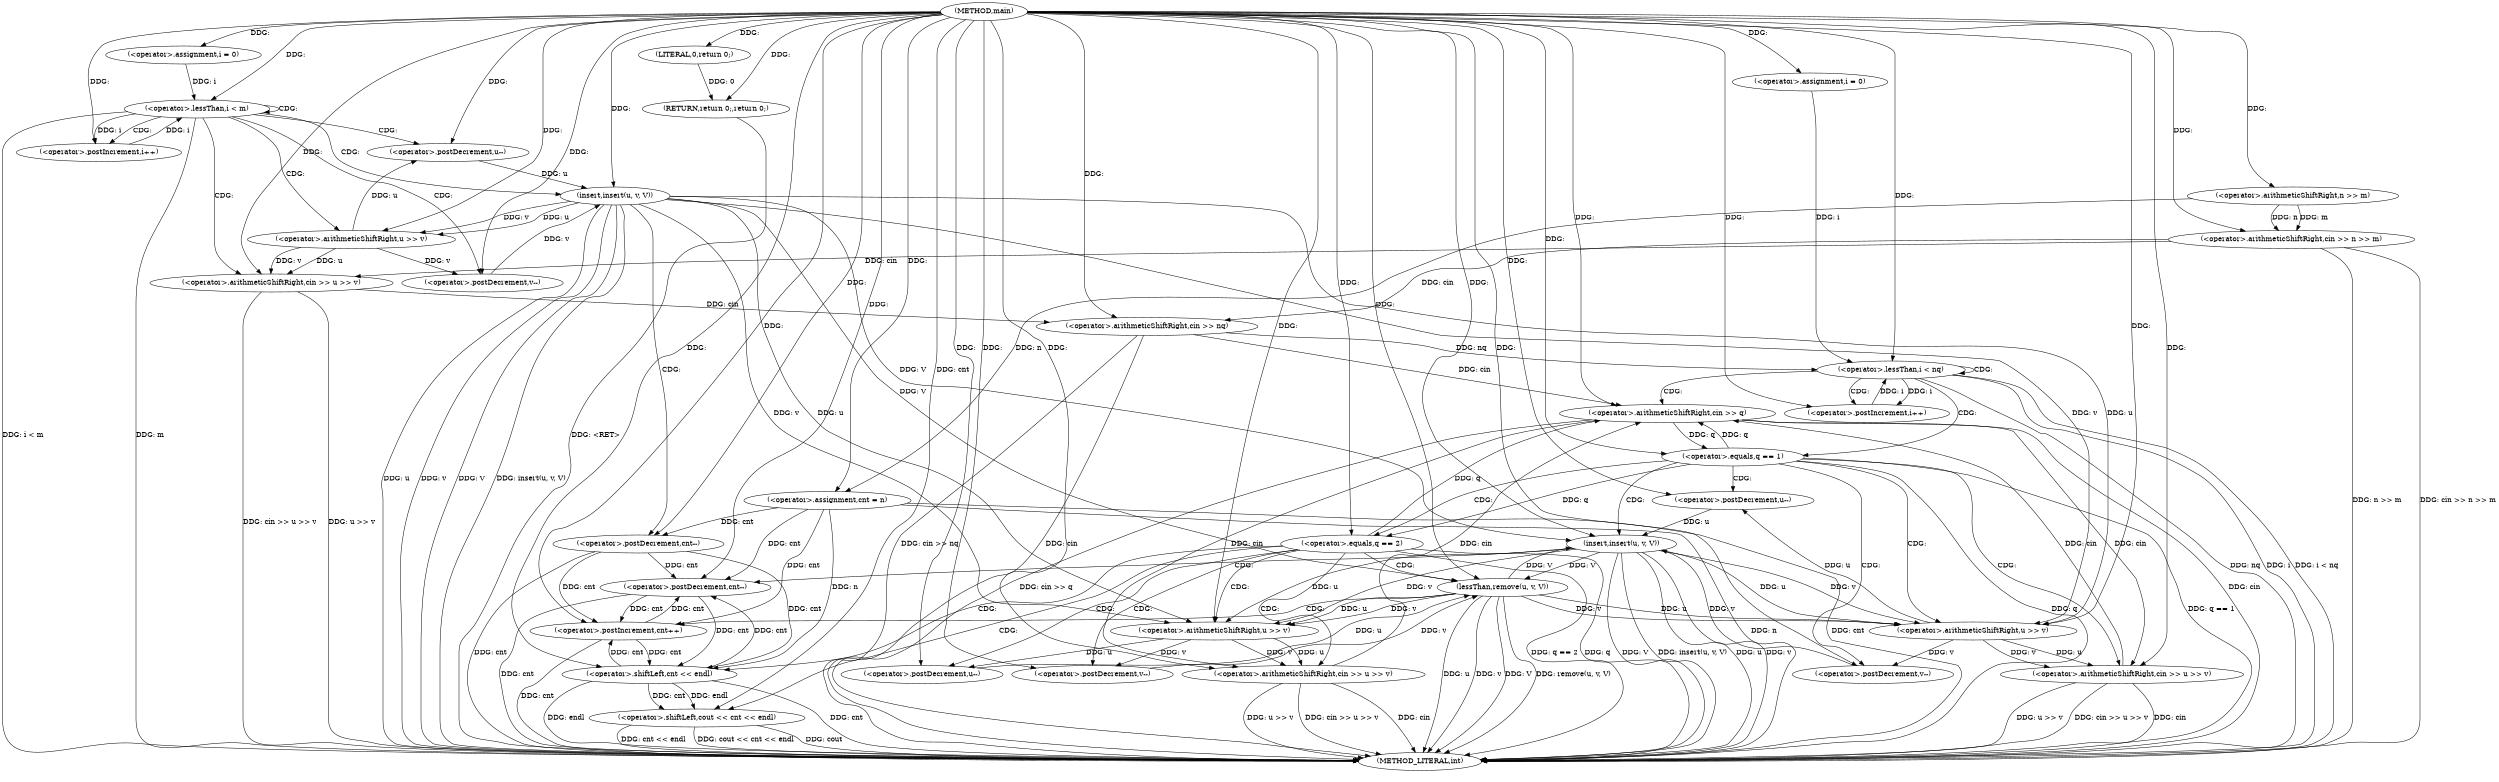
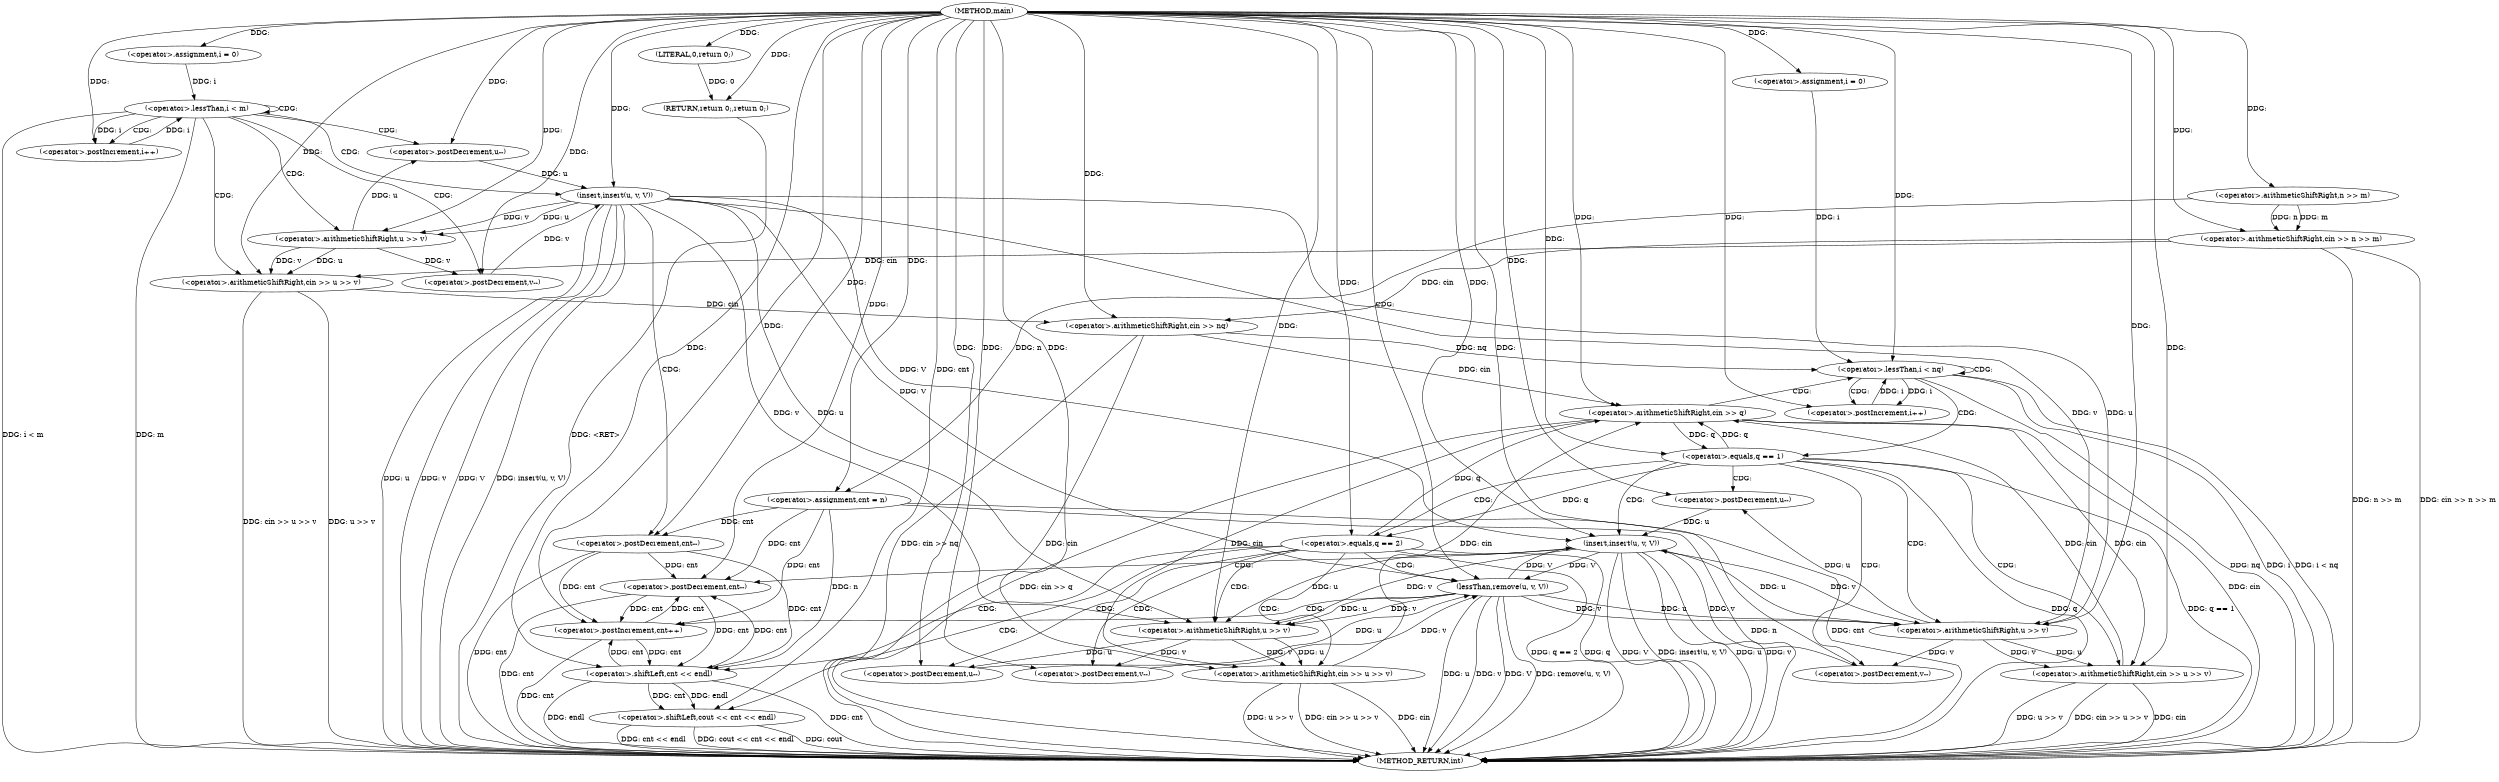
edge "(METHOD,main)" -> "(<operator>.lessThan,i < m)": removed, label "DDG:"
edge "(METHOD,main)" -> "(lessThan,remove(u, v, V))": label "DDG: " -> "CDG: "
edge "(<operator>.lessThan,i < nq)" -> "(<operator>.arithmeticShiftRight,cin >> q)": reversed
node "(METHOD_LITERAL,int)": label "(METHOD_LITERAL,int)" -> "(METHOD_RETURN,int)"
